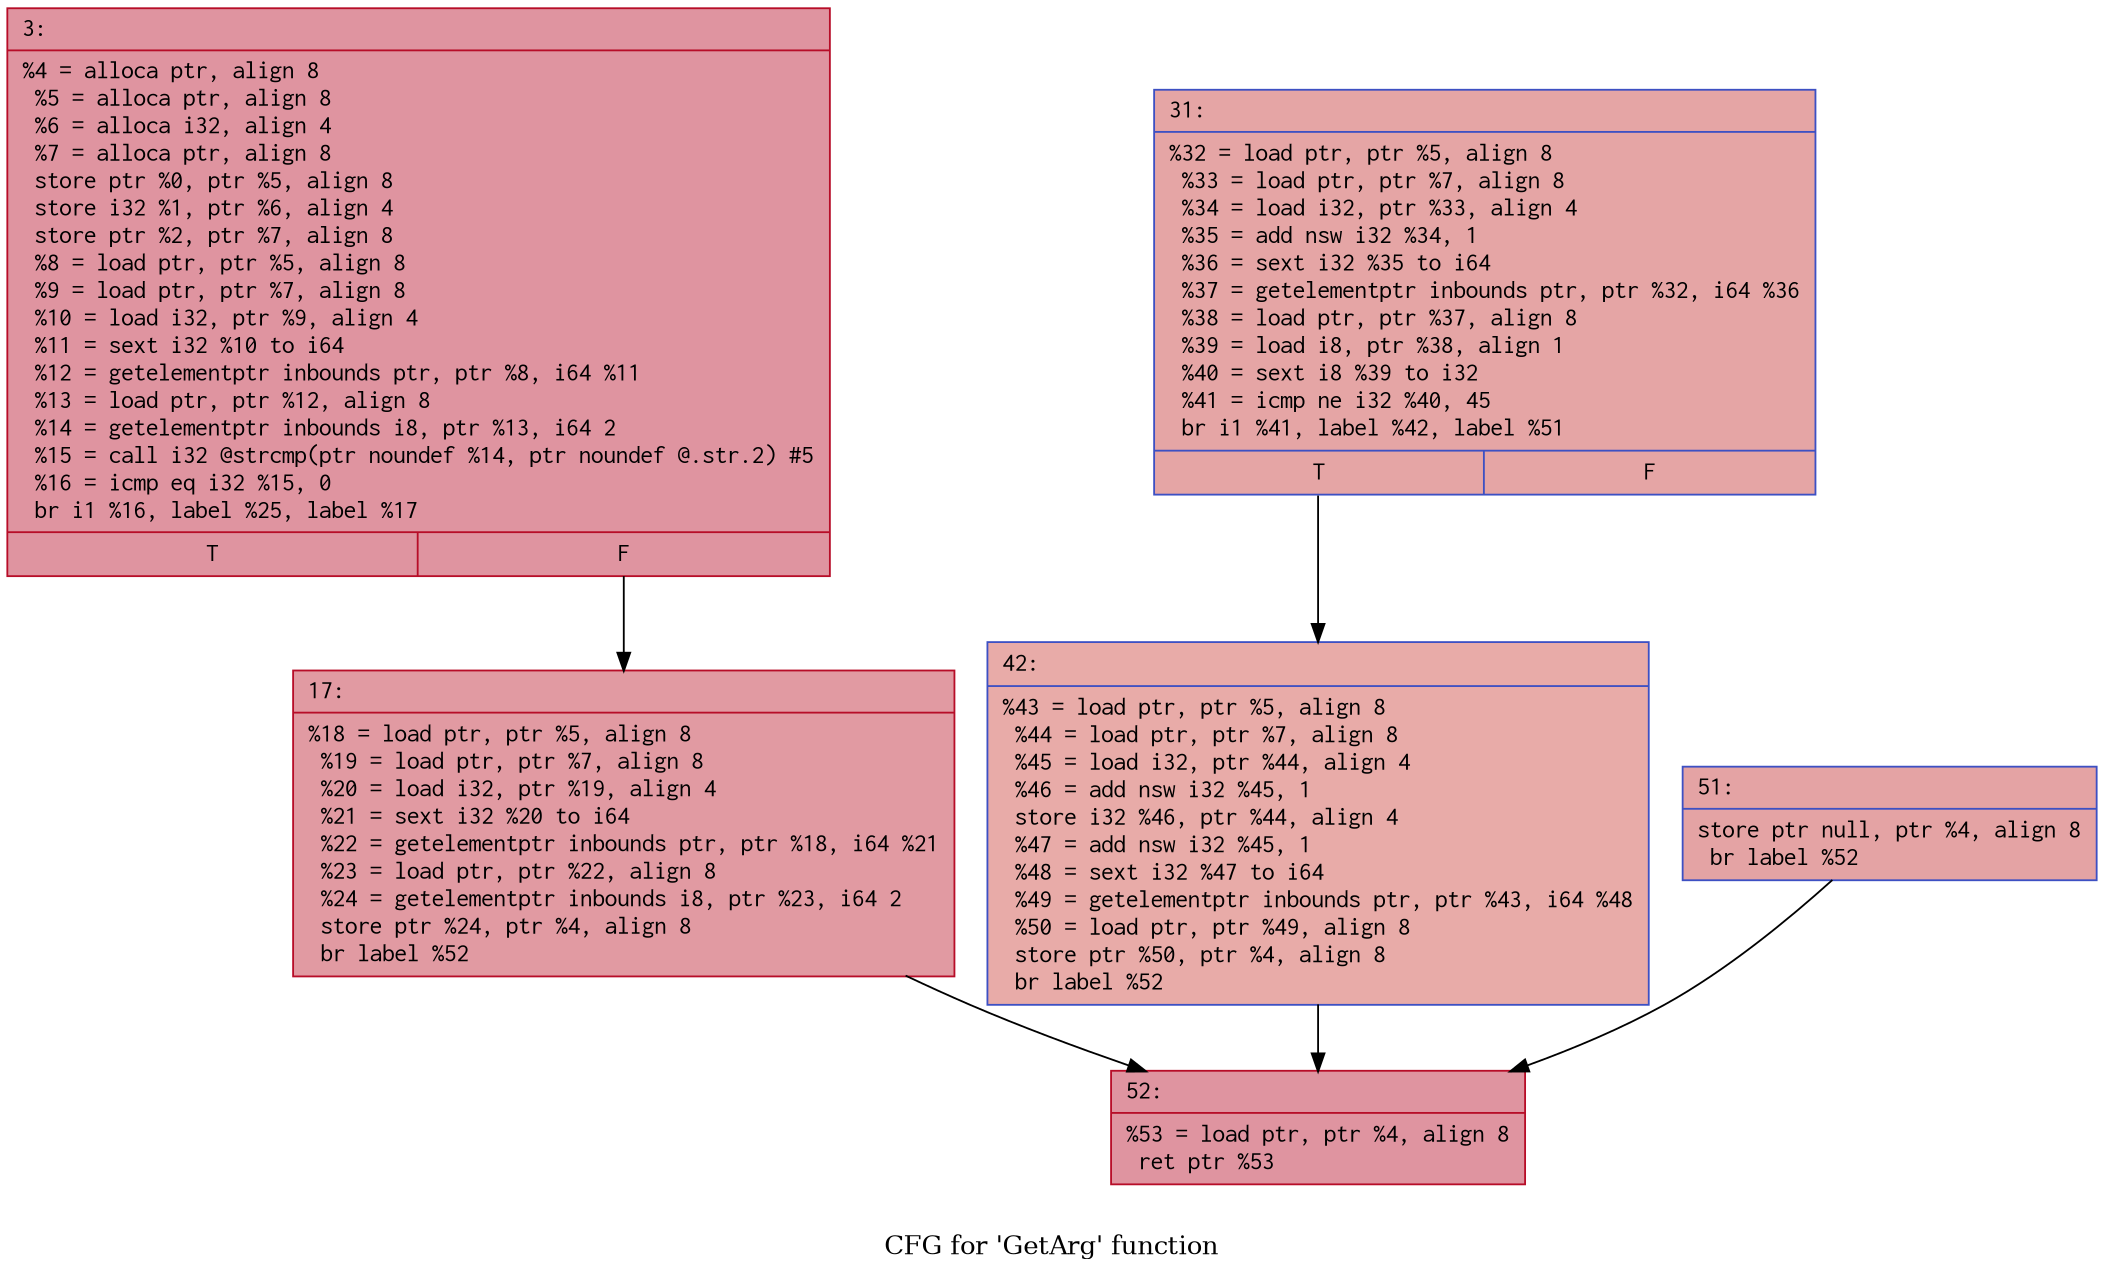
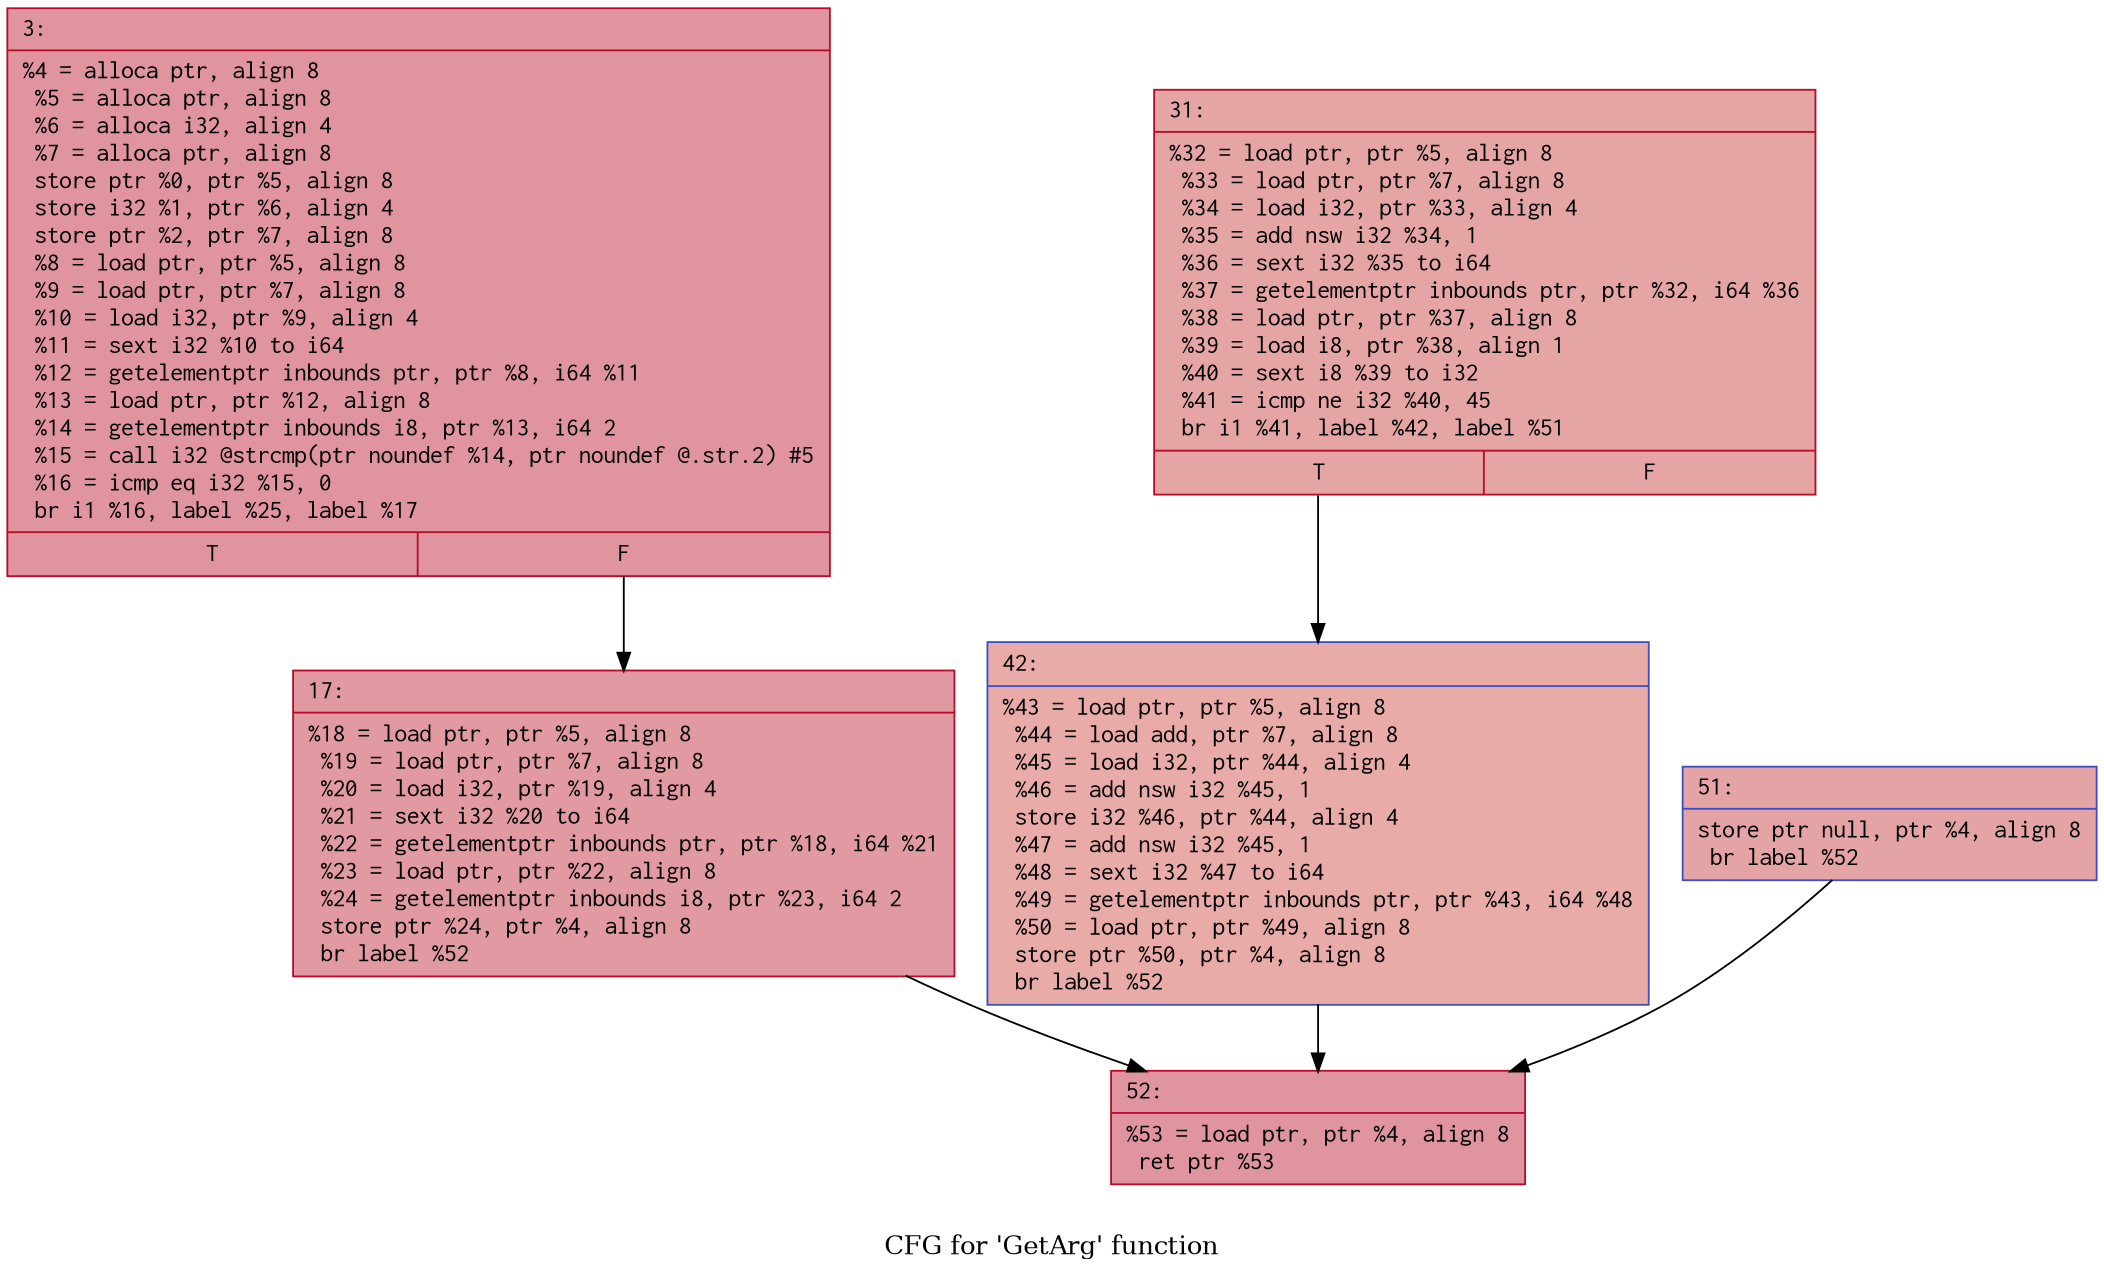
node "31:": color #3d50c3ff -> #b70d28ff
node "42:": text "%44 = load ptr, ptr %7, align 8" -> "%44 = load add, ptr %7, align 8"
